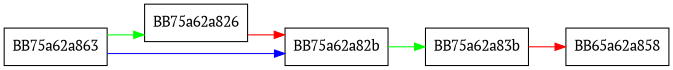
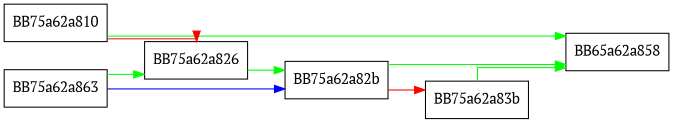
node "BB75a62a810": added
edge "BB75a62a826" -> "BB75a62a82b": color red -> green
edge "BB75a62a82b" -> "BB75a62a83b": color green -> red
edge "BB75a62a83b" -> "BB65a62a858": color red -> green
edge "BB75a62a82b" -> "BB65a62a858": added
